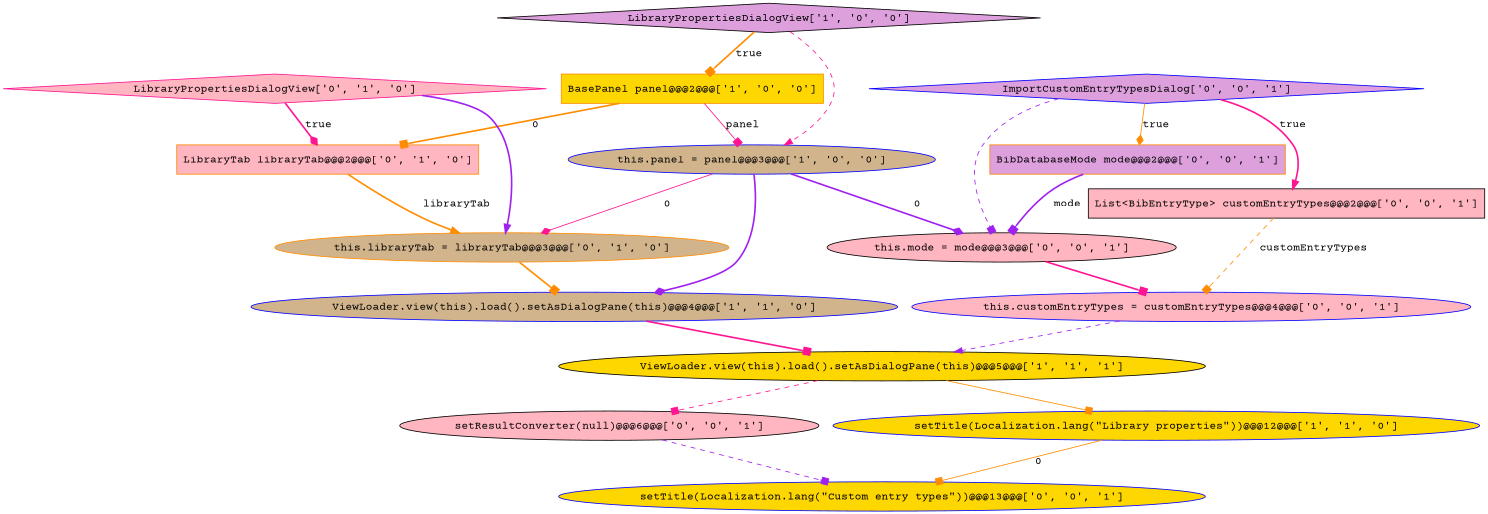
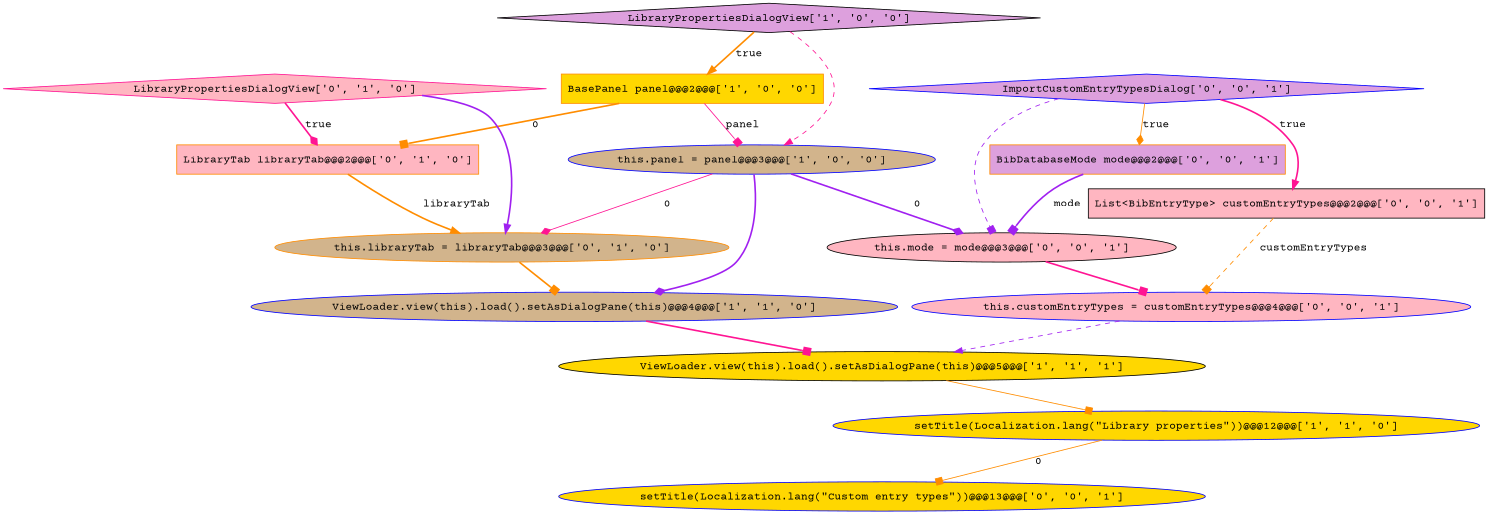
edge "LibraryPropertiesDialogView['1', '0', '0']" -> "BasePanel panel@@@2@@@['1', '0', '0']": arrowhead box -> normal
node "setResultConverter(null)@@@6@@@['0', '0', '1']": removed
